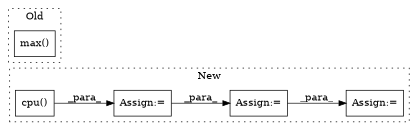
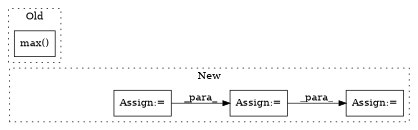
node "cpu()": removed
